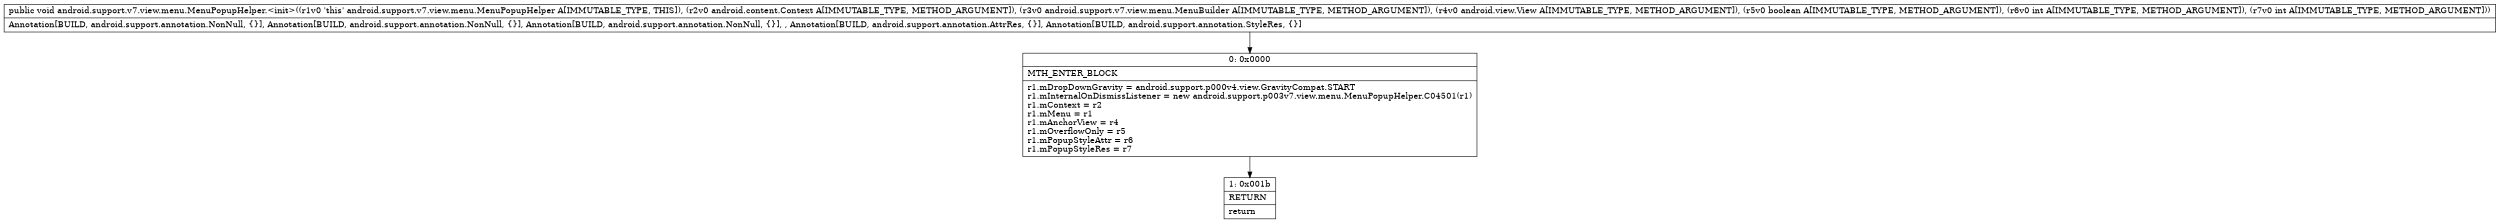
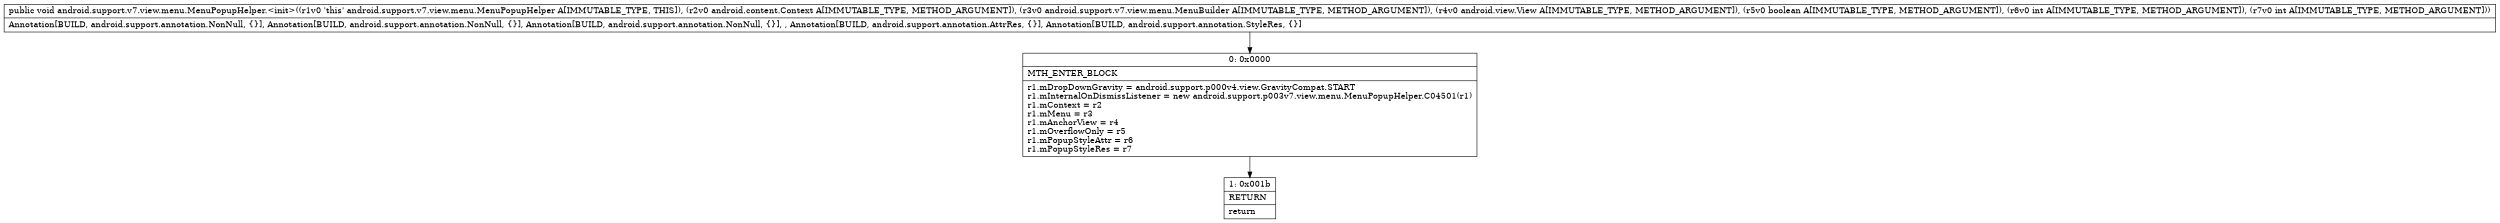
node "0: 0x0000": text "r1.mMenu = r1" -> "r1.mMenu = r3"
